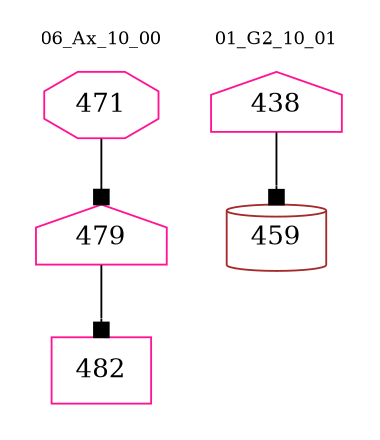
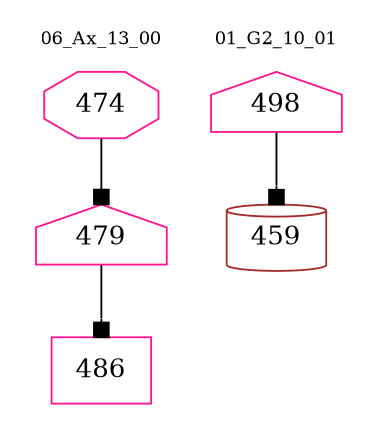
cluster "06_Ax_10_00": label "06_Ax_10_00" -> "06_Ax_13_00"
node "471": label "471" -> "474"
node "438": label "438" -> "498"
node "482": label "482" -> "486"
